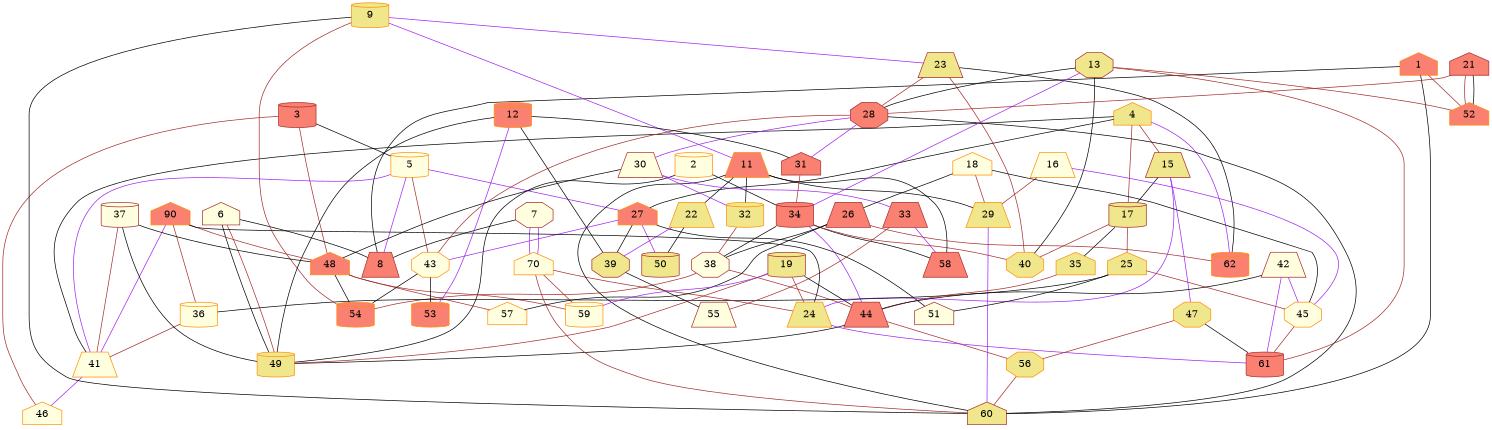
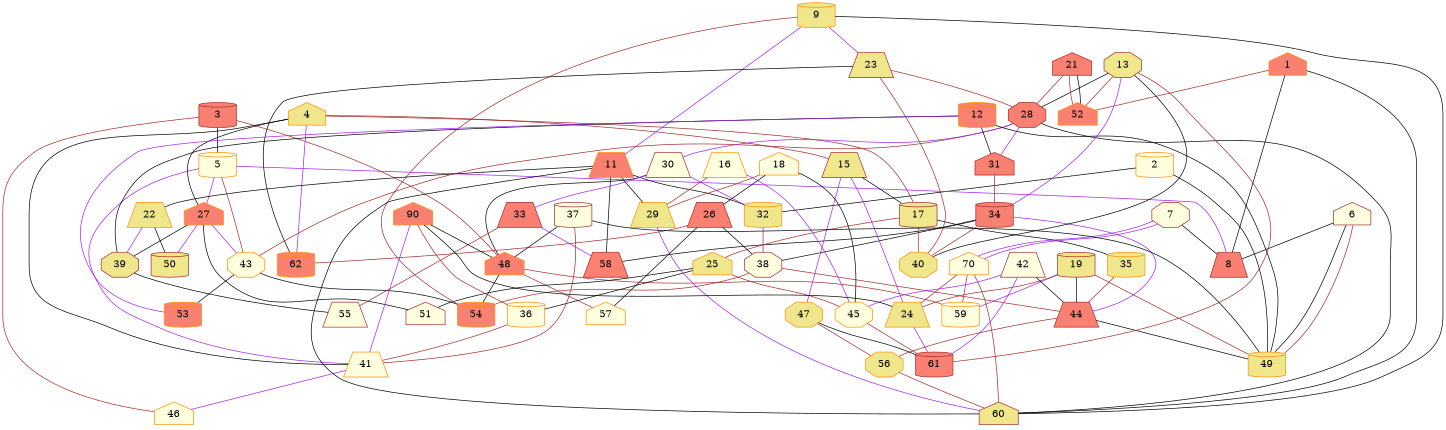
edge "2" -- "34": now "2" -- "32"
edge "90" -- "48": color brown -> black
node "35": shape house -> cylinder
